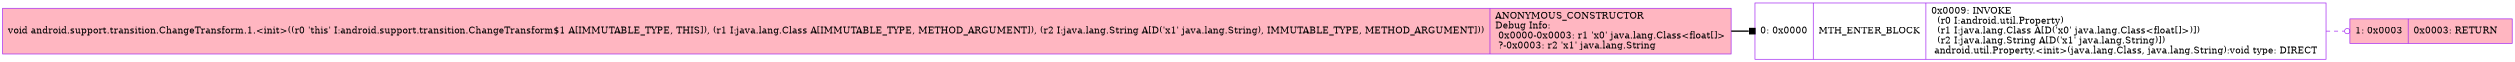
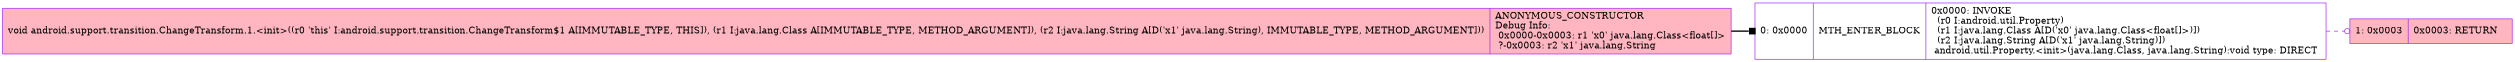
node "0: 0x0000": text "0x0009: INVOKE" -> "0x0000: INVOKE"
